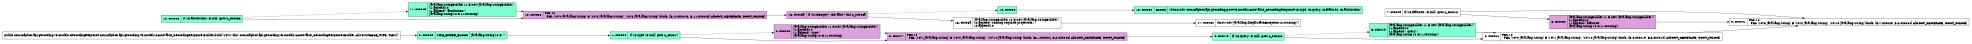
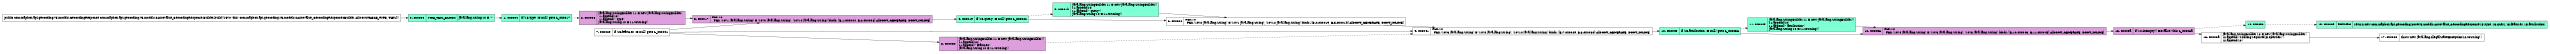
edge "14: 0x005c" -> "15: 0x0069": style solid -> dashed
node "15: 0x0069": text "BLOCK" -> "RETURN"
edge "8: 0x0030" -> "9: 0x0041": style solid -> dashed
edge "9: 0x0041" -> "10: 0x0043": added
edge "2: 0x0006" -> "3: 0x0017": style dashed -> solid
node "0: 0x0000": text "MTH_ENTER_BLOCK" -> "MTH_THIS_BLOCK"
edge "1: 0x0004" -> "3: 0x0017": now "7: 0x002e" -> "3: 0x0017"
